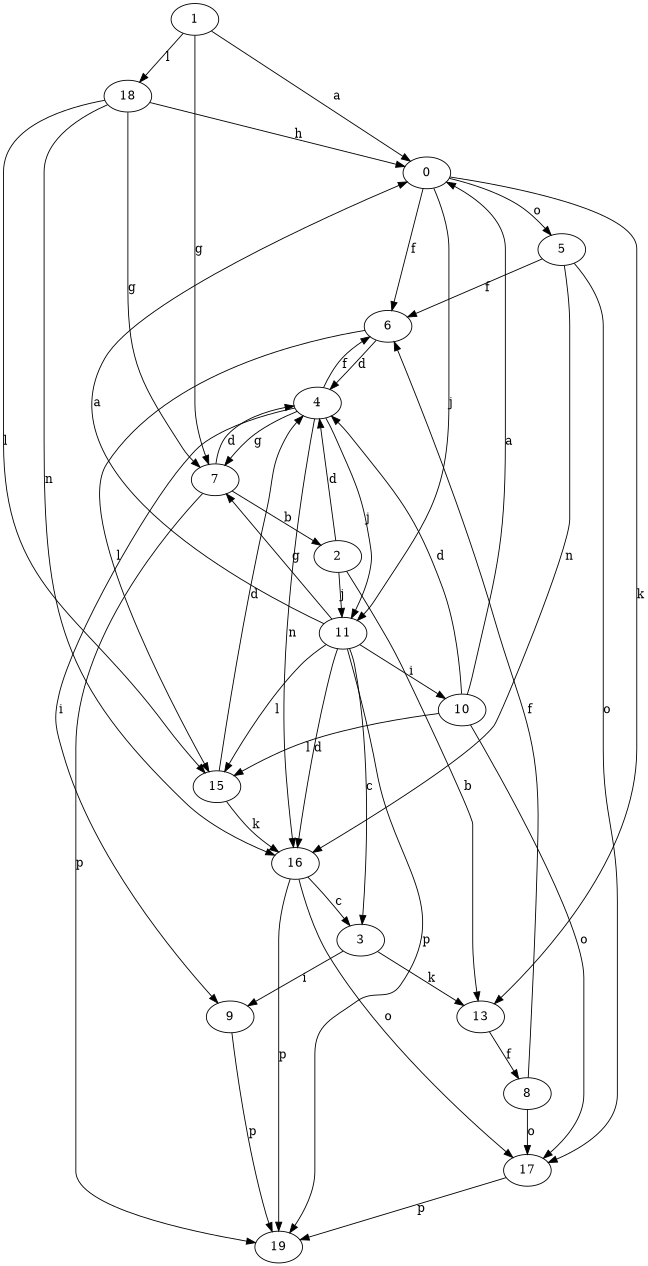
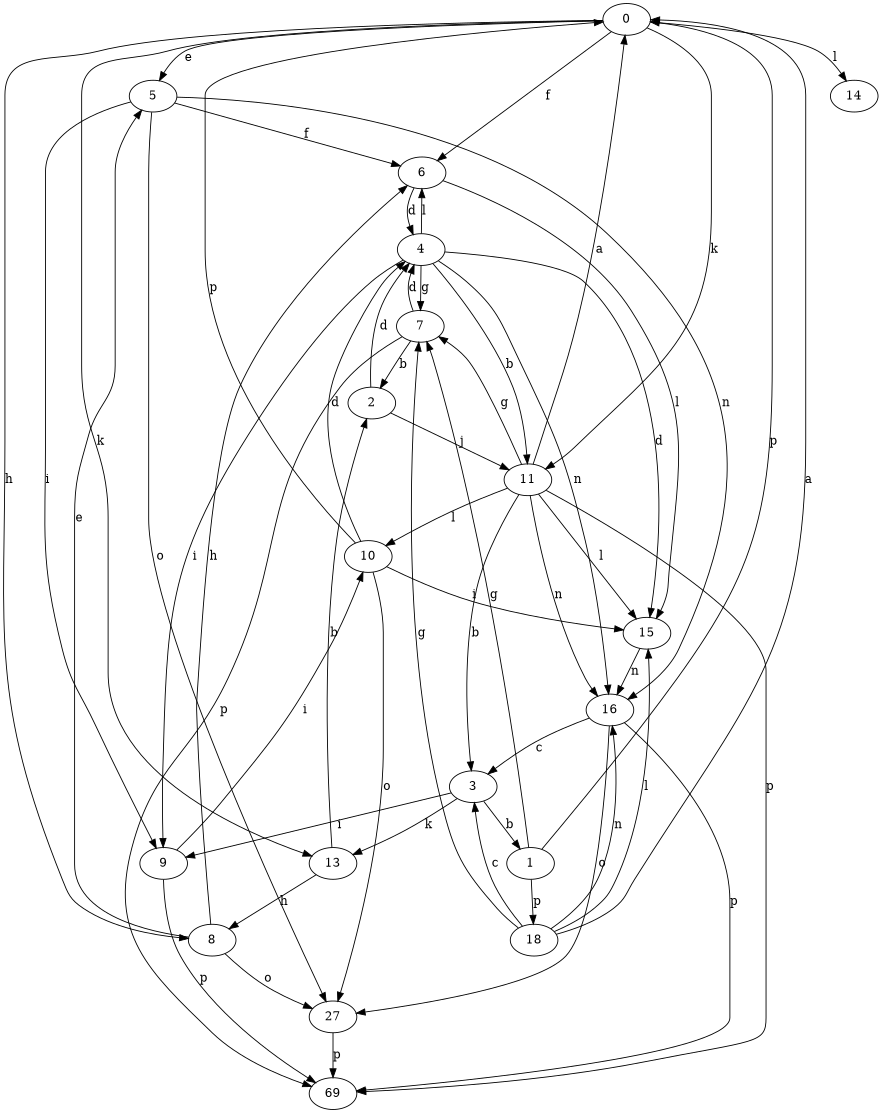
edge "1" -> "18": label "l" -> "p"
edge "1" -> "0": label "a" -> "p"
node "14": added
edge "18" -> "0": label "h" -> "a"
edge "0" -> "5": label "o" -> "e"
edge "0" -> "8": added, label "h"
edge "4" -> "6": label "f" -> "l"
edge "0" -> "11": label "j" -> "k"
edge "10" -> "0": label "a" -> "p"
edge "5" -> "9": added, label "i"
edge "4" -> "11": label "j" -> "b"
edge "8" -> "5": added, label "e"
edge "15" -> "4": reversed
edge "11" -> "10": label "i" -> "l"
edge "8" -> "6": label "f" -> "h"
edge "9" -> "10": added, label "i"
edge "10" -> "15": label "l" -> "i"
edge "11" -> "16": label "d" -> "n"
edge "2" -> "13": reversed
edge "11" -> "3": label "c" -> "b"
edge "3" -> "1": added, label "b"
edge "15" -> "16": label "k" -> "n"
edge "18" -> "3": added, label "c"
edge "13" -> "8": label "f" -> "h"
node "17": label "17" -> "27"
node "19": label "19" -> "69"
